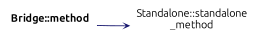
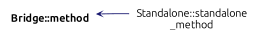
edge "Bridge::method" -> "Standalone::standalone _method": reversed
